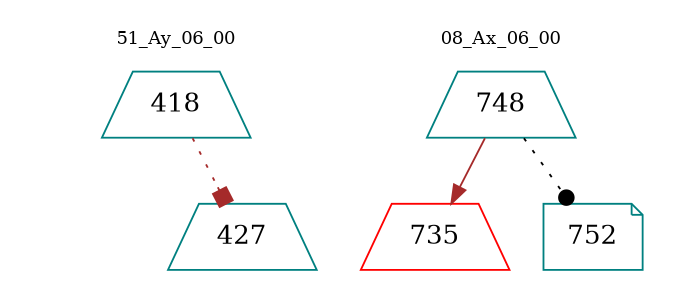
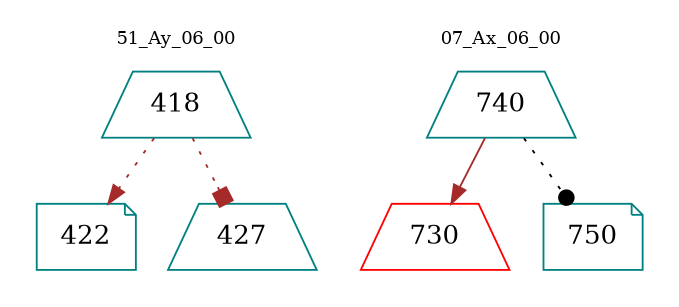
cluster "08_Ax_06_00": label "08_Ax_06_00" -> "07_Ax_06_00"
node "748": label "748" -> "740"
node "422": added
node "735": label "735" -> "730"
node "752": label "752" -> "750"
